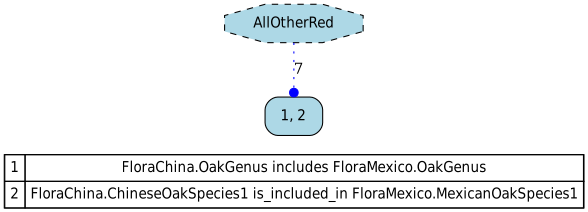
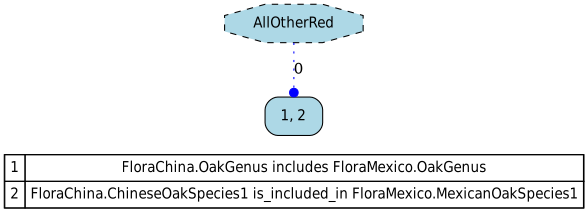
edge "AllOtherRed" -> "1, 2": label "7" -> "0"
